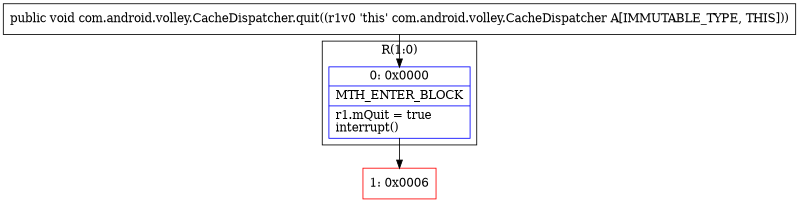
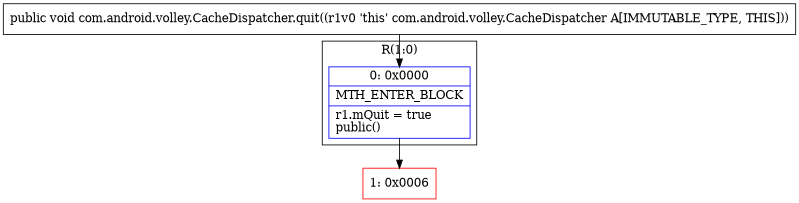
node "0: 0x0000": text "interrupt()" -> "public()"
